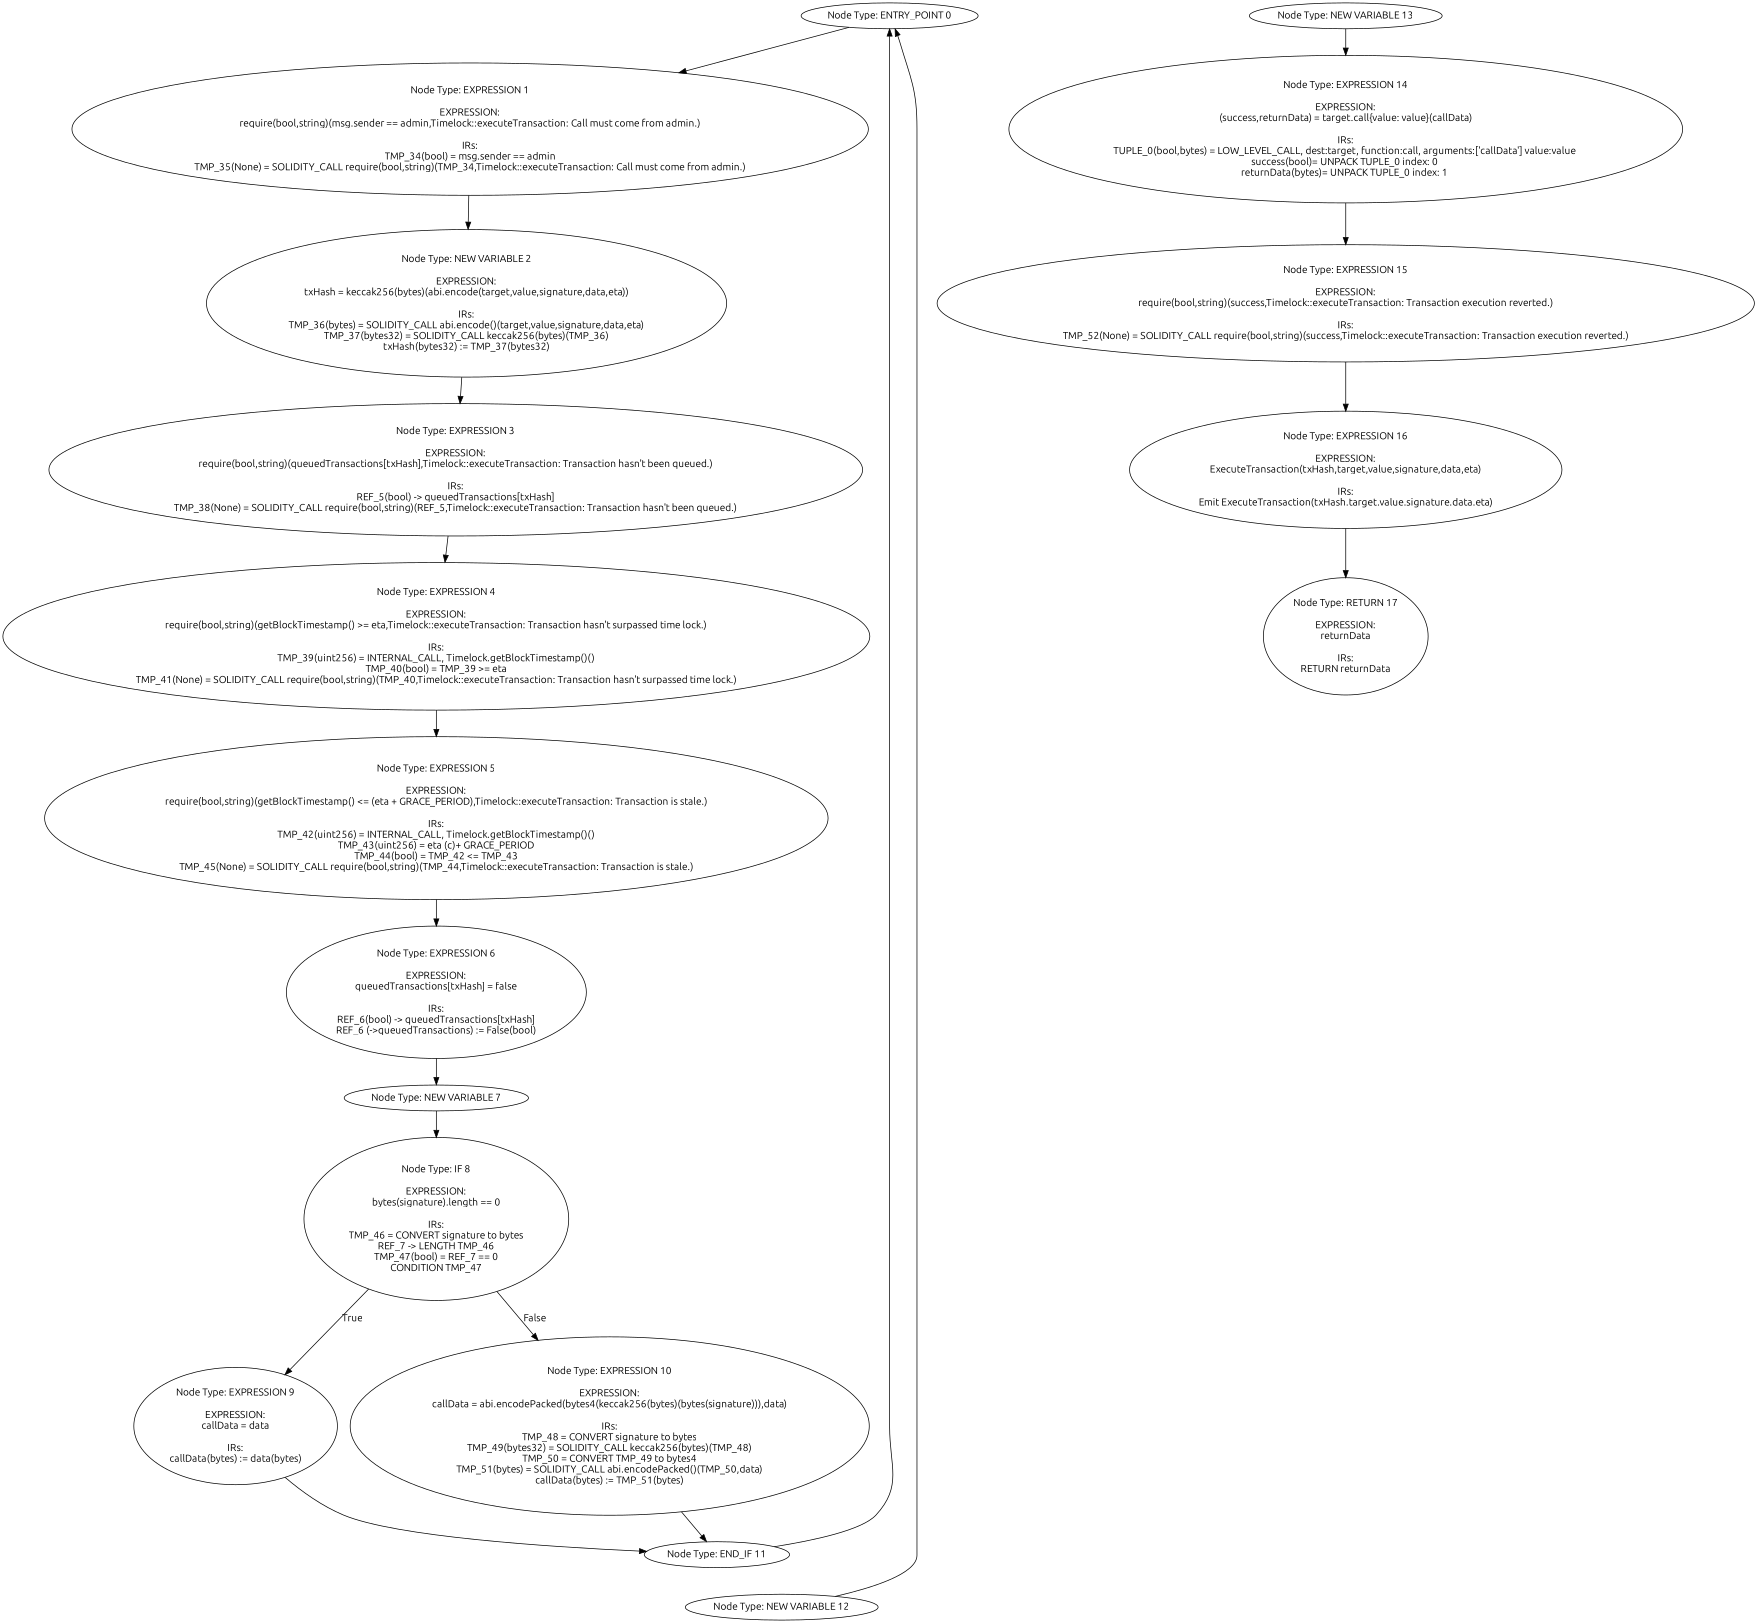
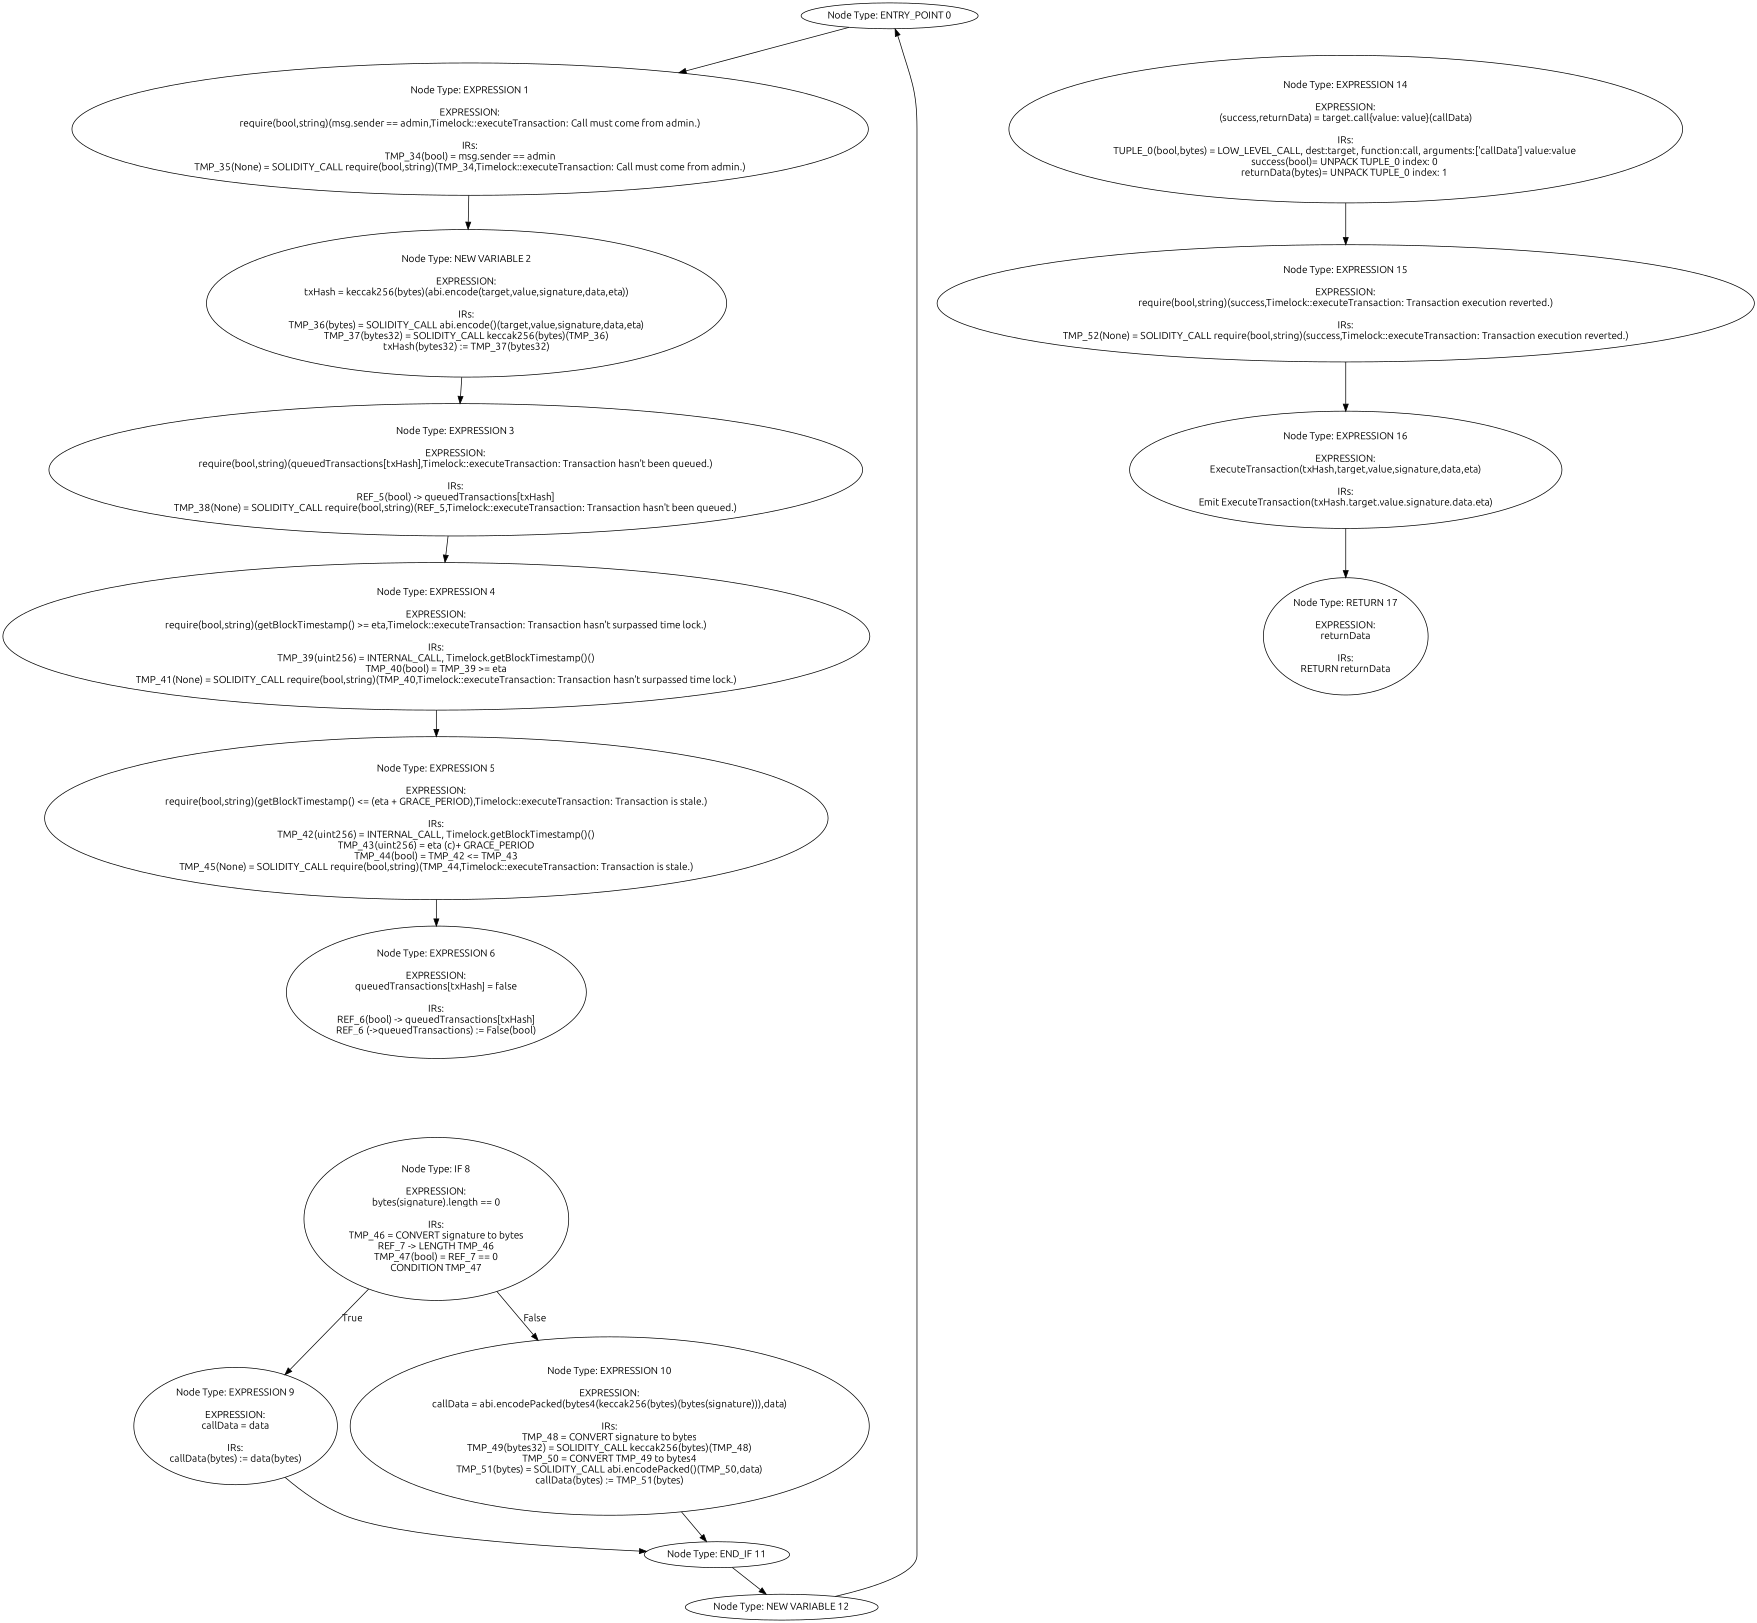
node "Node Type: NEW VARIABLE 13": removed
edge "Node Type: END_IF 11" -> "Node Type: ENTRY_POINT 0": now "Node Type: END_IF 11" -> "Node Type: NEW VARIABLE 12"
node "Node Type: NEW VARIABLE 7": removed
